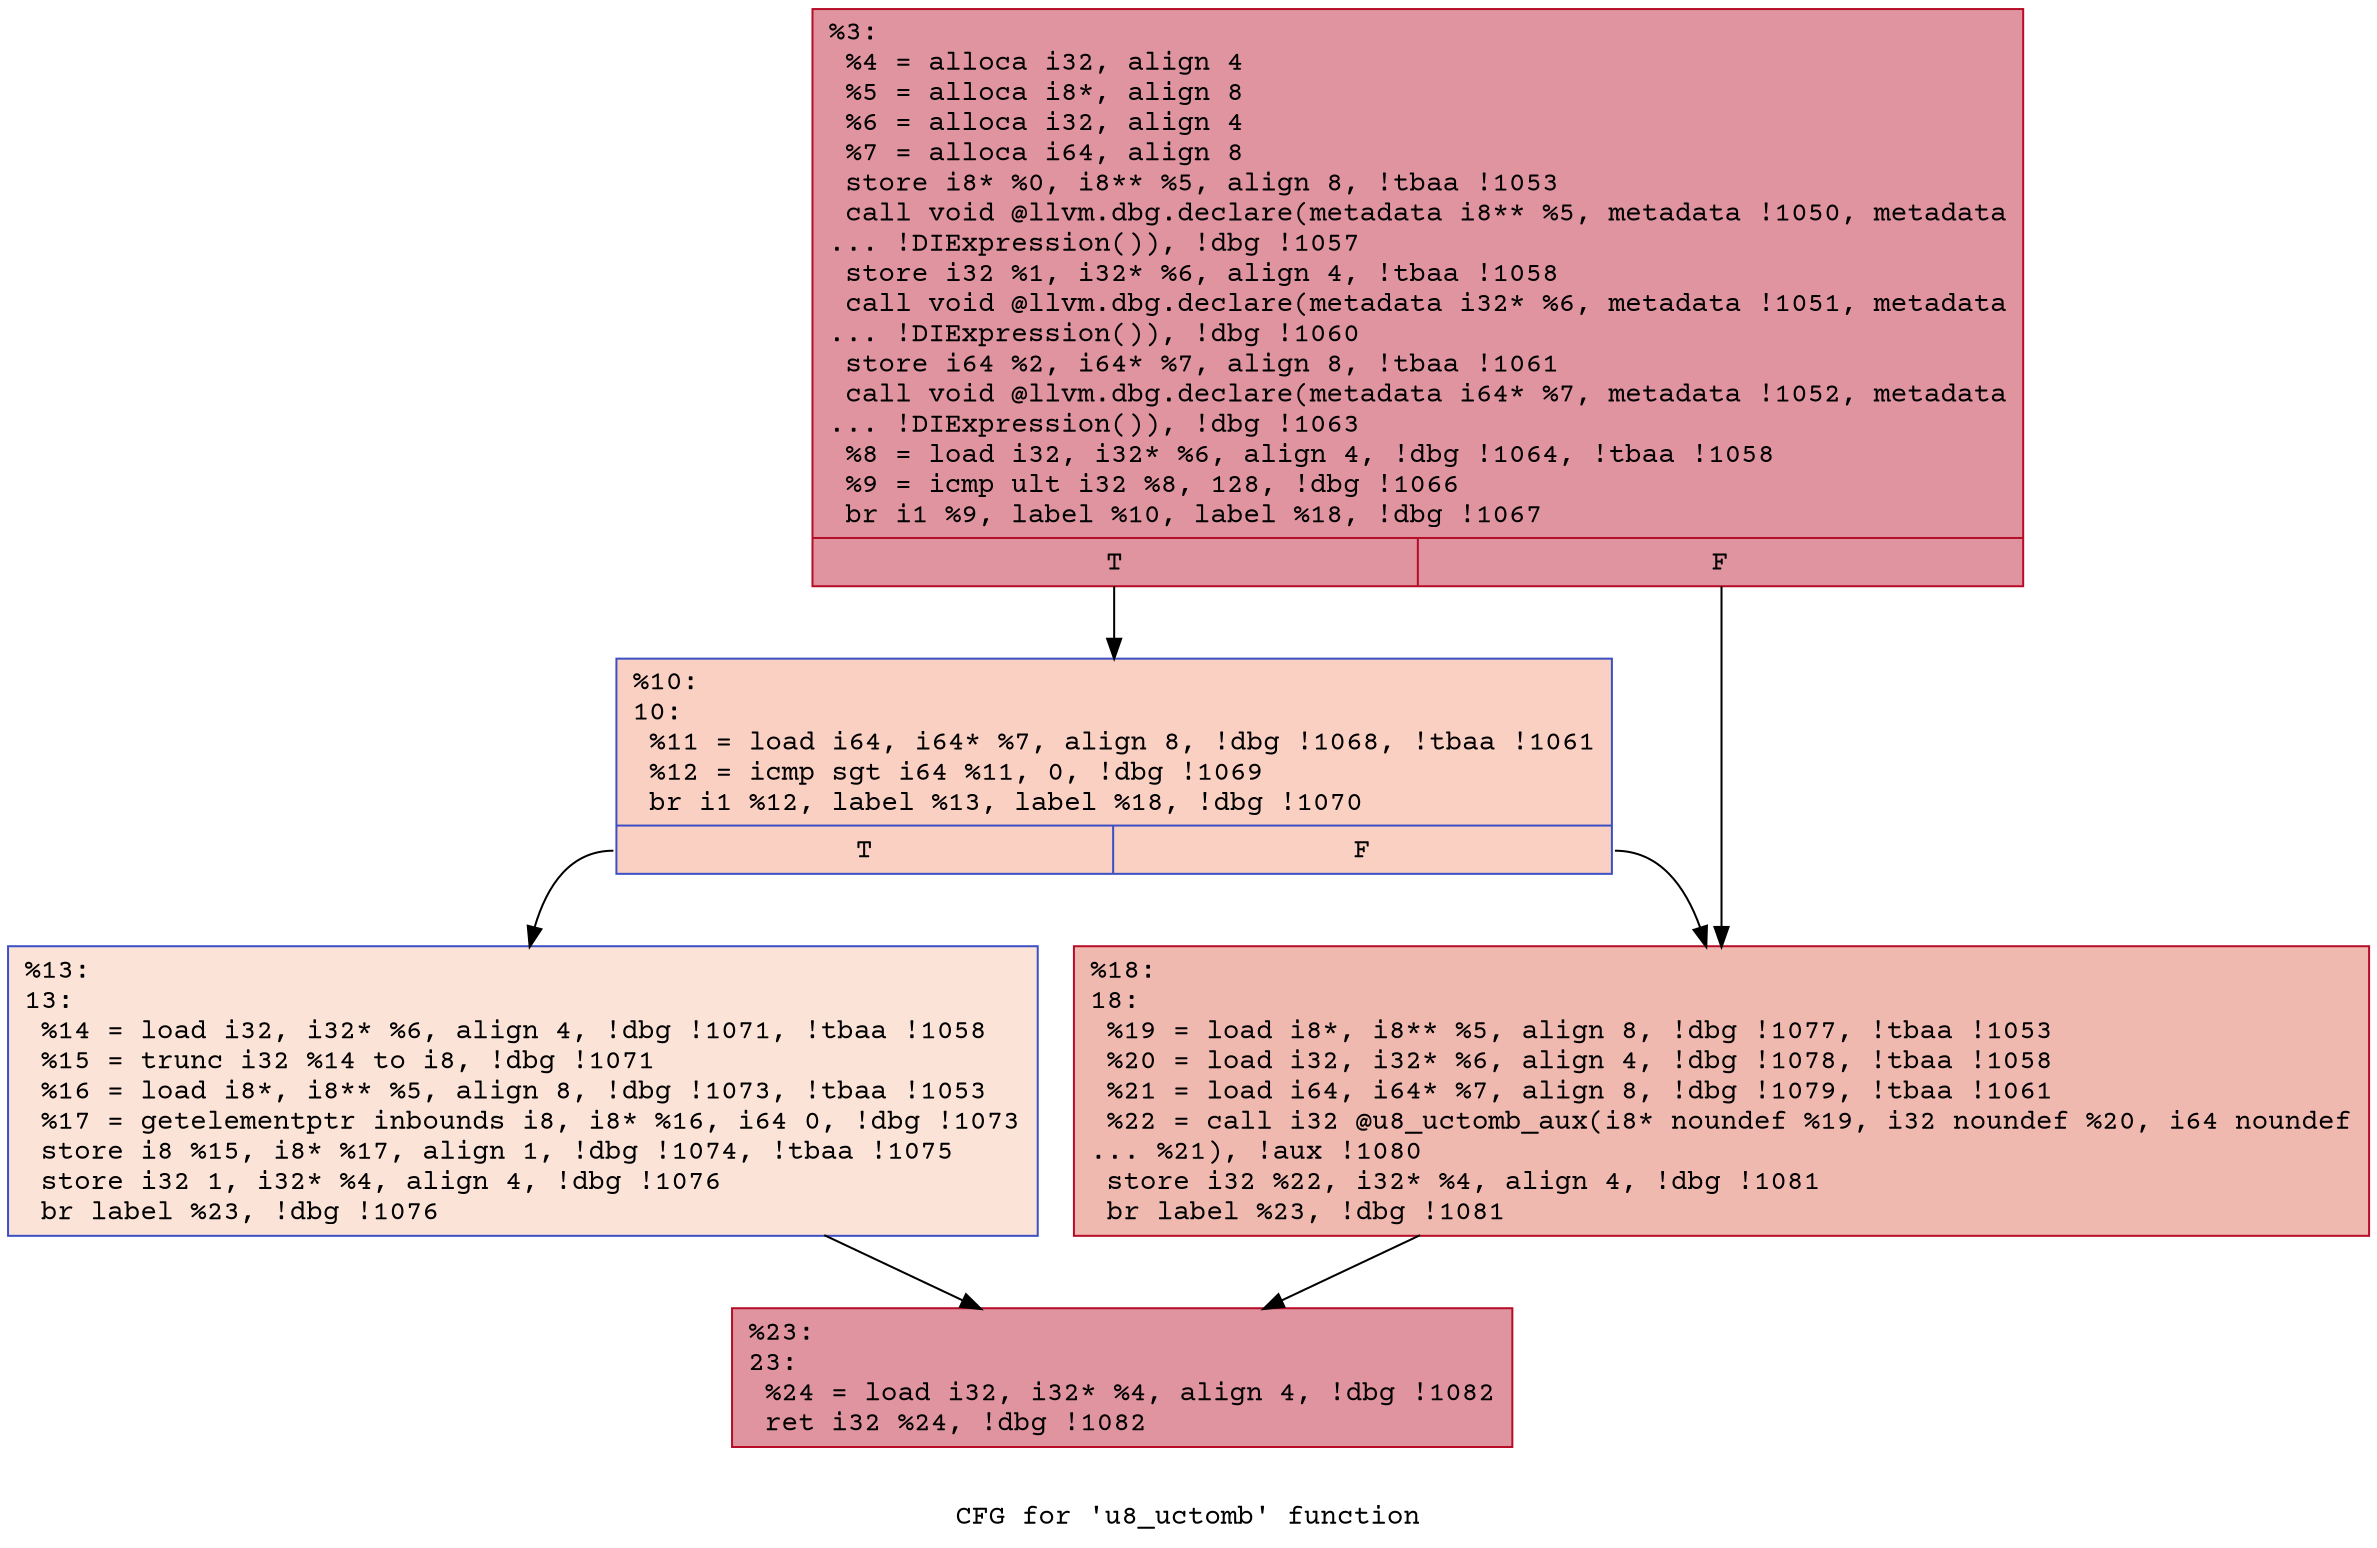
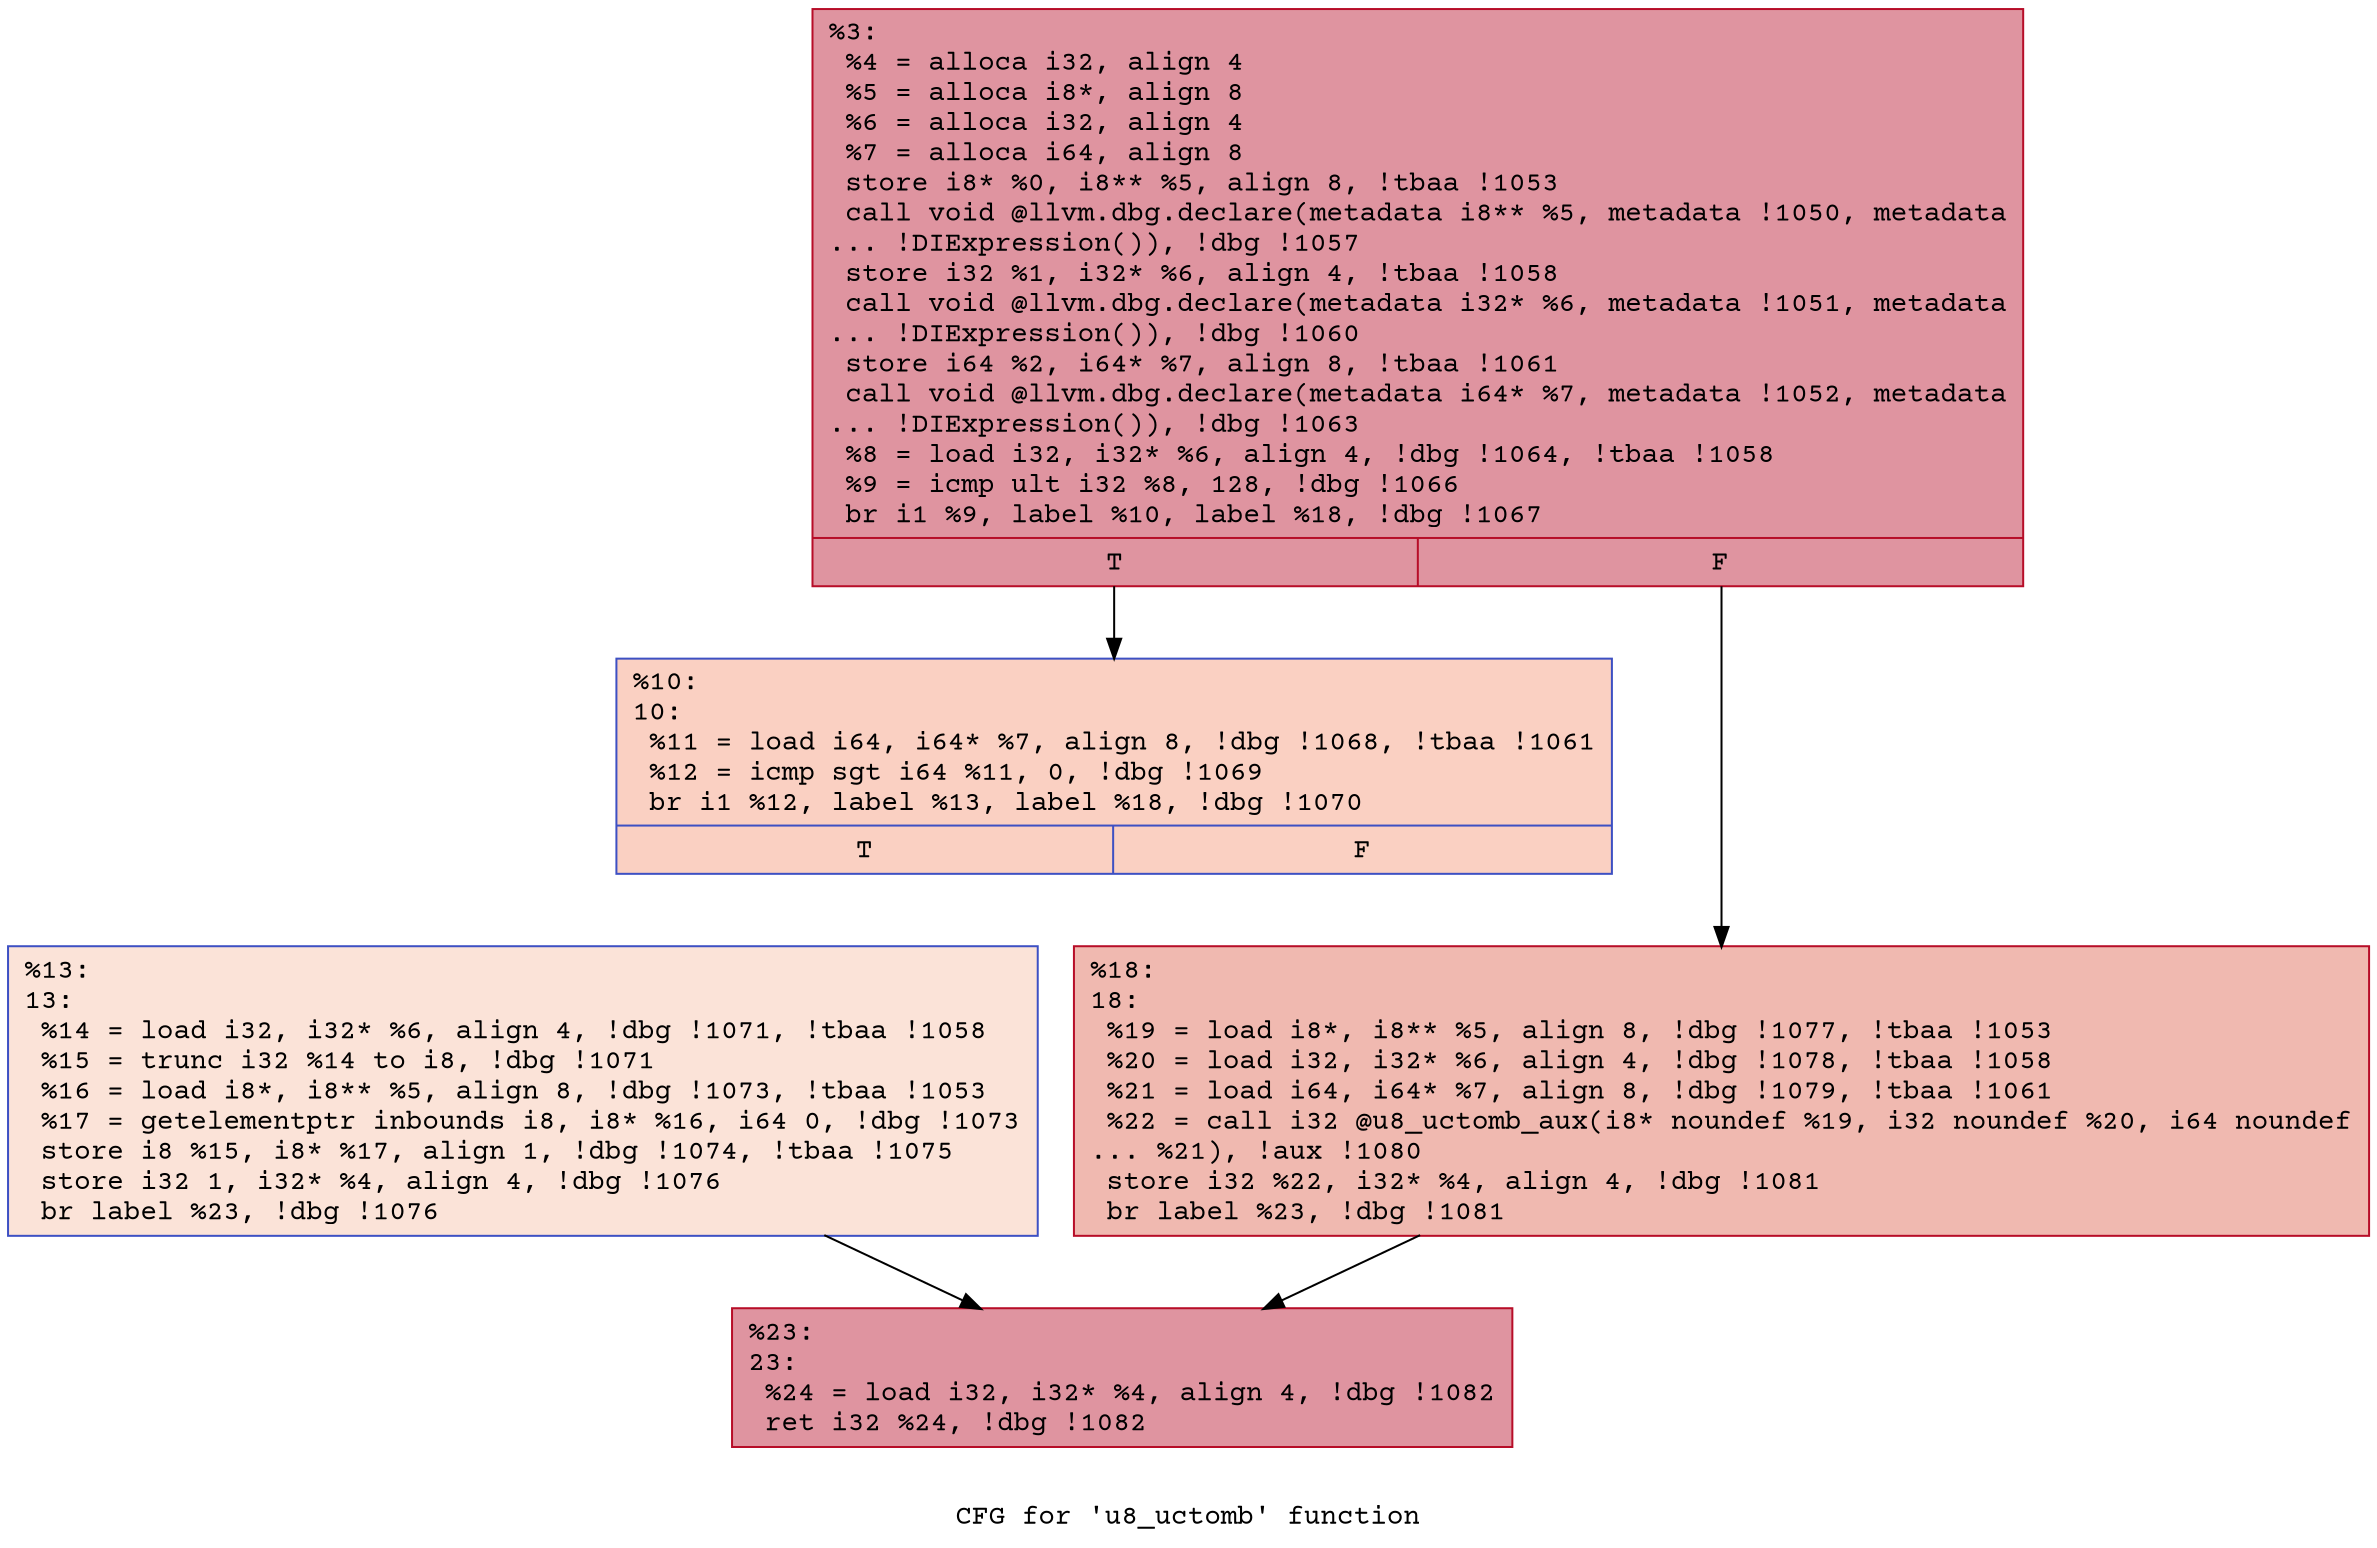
edge "%10:" -> "%13:": removed
edge "%10:" -> "%18:": removed
